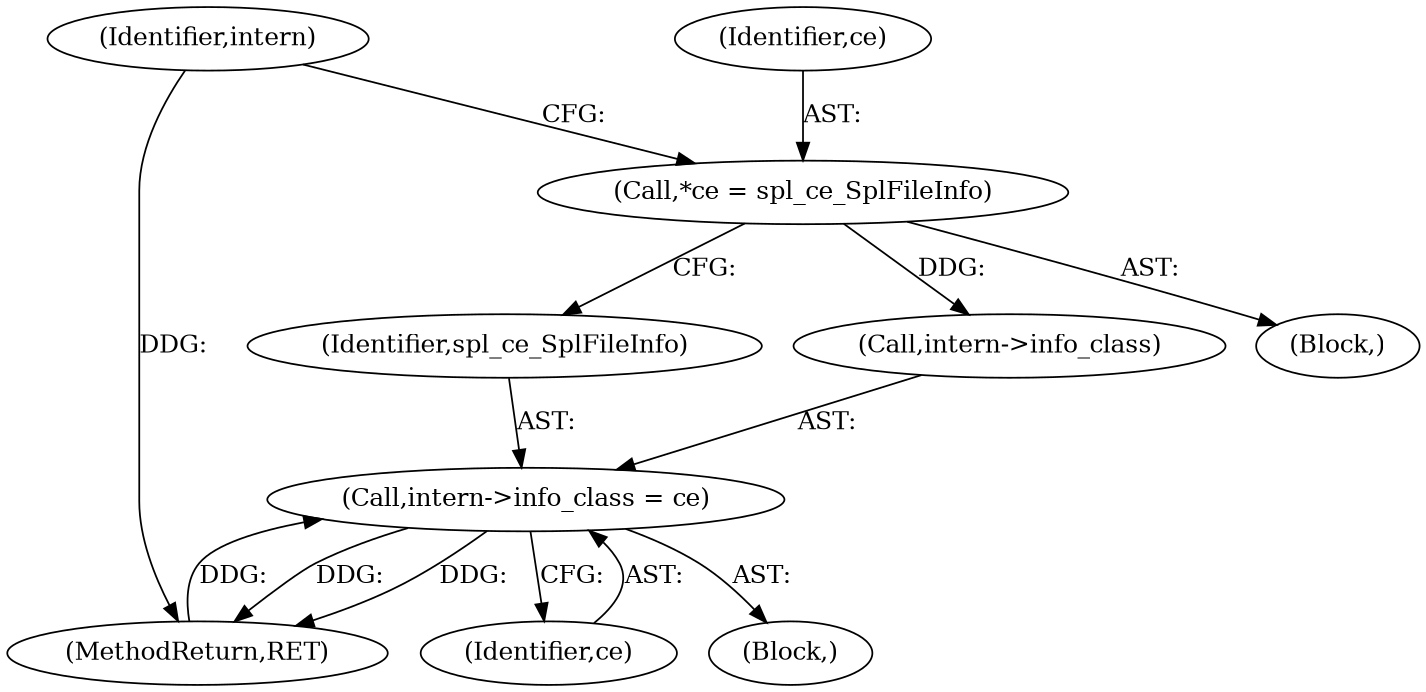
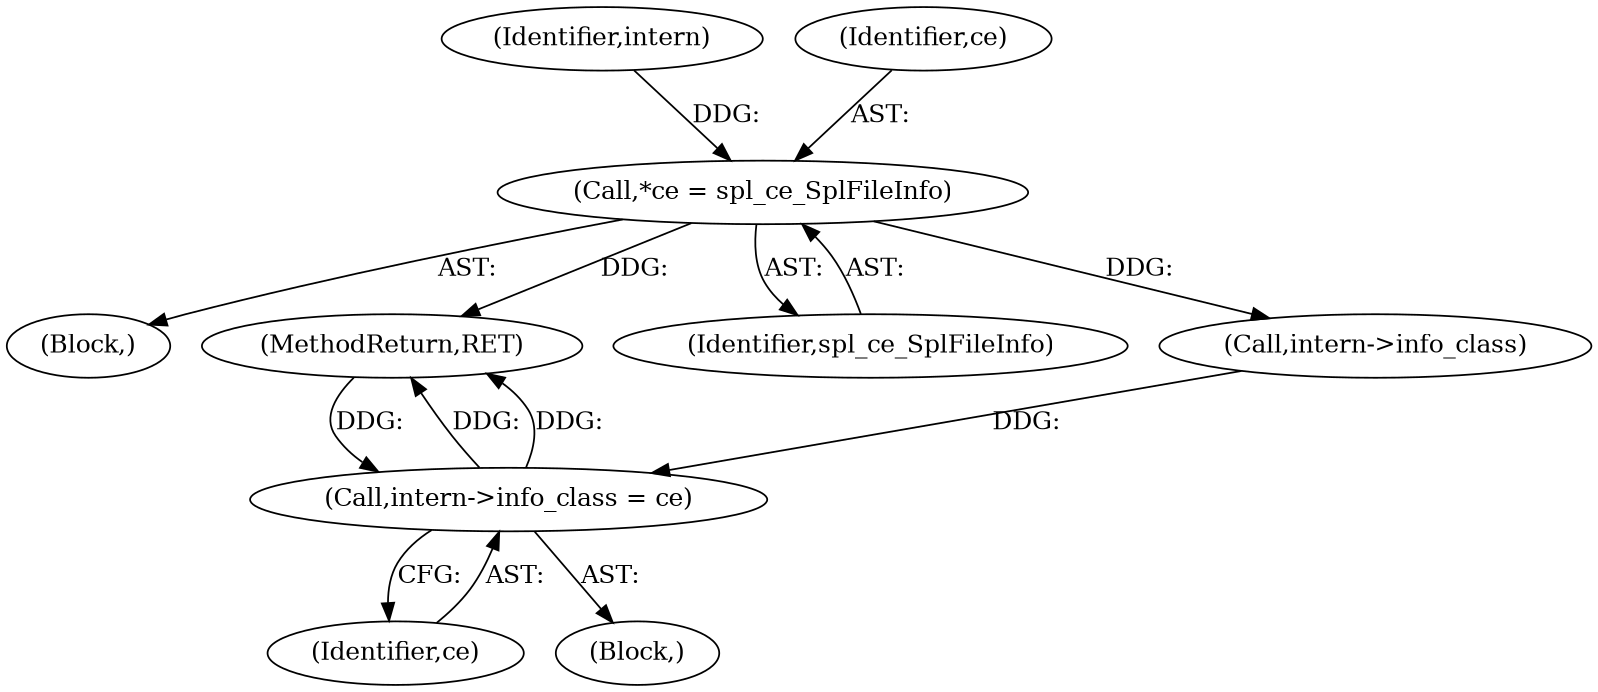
edge "(Identifier,intern)" -> "(Call,*ce = spl_ce_SplFileInfo)": label "CFG: " -> "DDG: "
edge "(Call,*ce = spl_ce_SplFileInfo)" -> "(Identifier,spl_ce_SplFileInfo)": label "CFG: " -> "AST: "
edge "(Identifier,intern)" -> "(MethodReturn,RET)": now "(Call,*ce = spl_ce_SplFileInfo)" -> "(MethodReturn,RET)"
edge "(Identifier,spl_ce_SplFileInfo)" -> "(Call,intern->info_class = ce)": now "(Identifier,spl_ce_SplFileInfo)" -> "(Call,*ce = spl_ce_SplFileInfo)"
edge "(Call,intern->info_class)" -> "(Call,intern->info_class = ce)": label "AST: " -> "DDG: "
